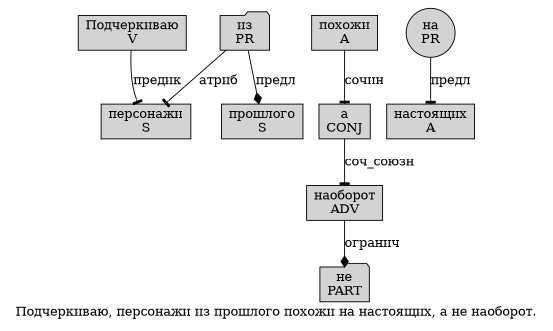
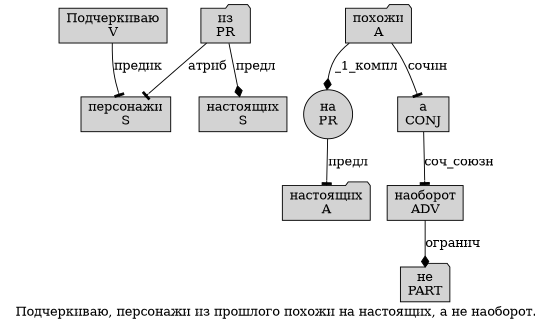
node "похожи A": shape box -> folder
edge "похожи A" -> "на PR": added, label "_1_компл"
node "прошлого S": label "прошлого S" -> "настоящих S"
node "настоящих A": shape box -> folder
